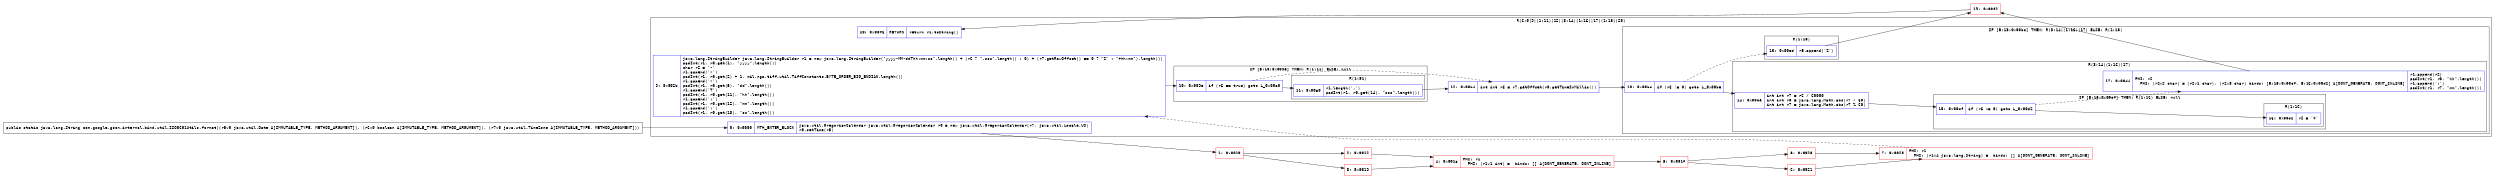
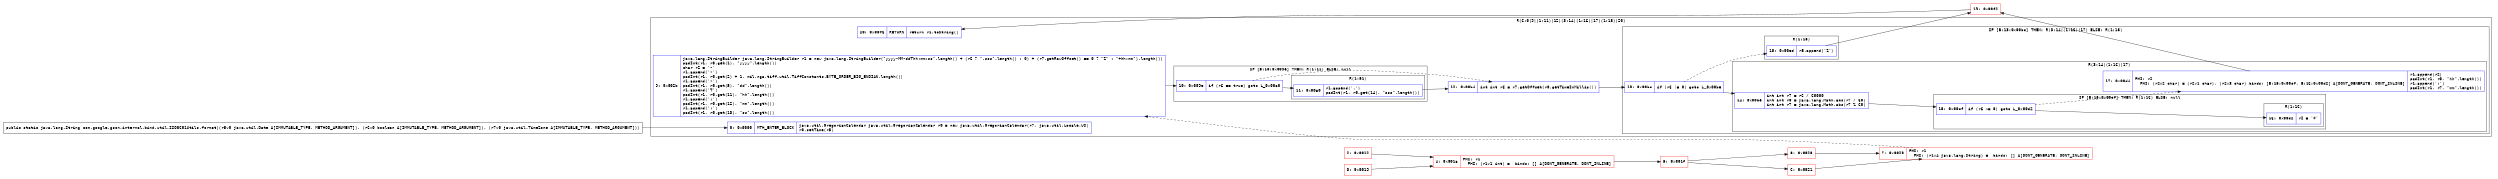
node "11: 0x00a0": text "r1.length('.')" -> "r1.append('.')"
node "1: 0x0010": removed
